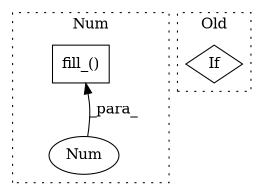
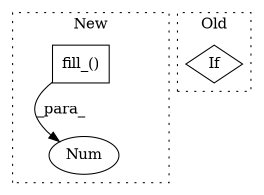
cluster "Num": label "Num" -> "New"
edge "Num" -> "fill_()": reversed
